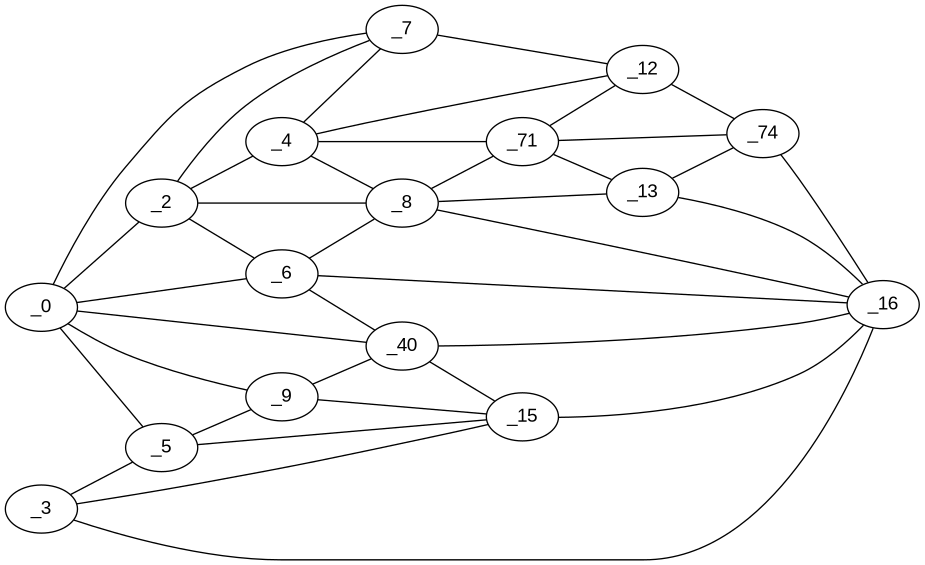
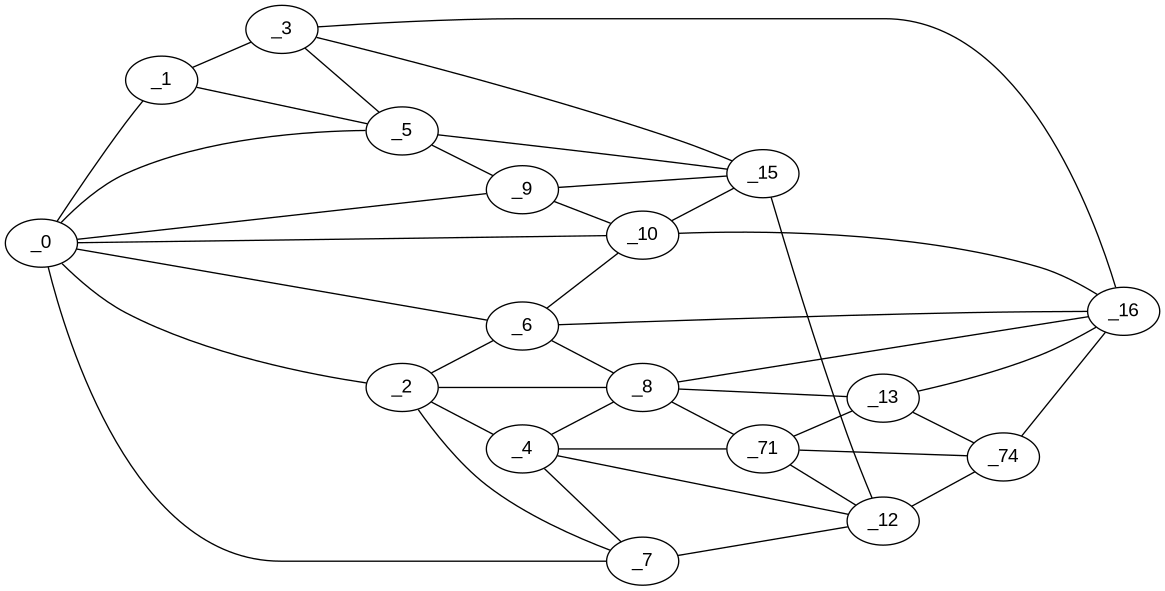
node "_1": added
node "_40": label "_40" -> "_10"
edge "_16" -- "_15": now "_12" -- "_15"
